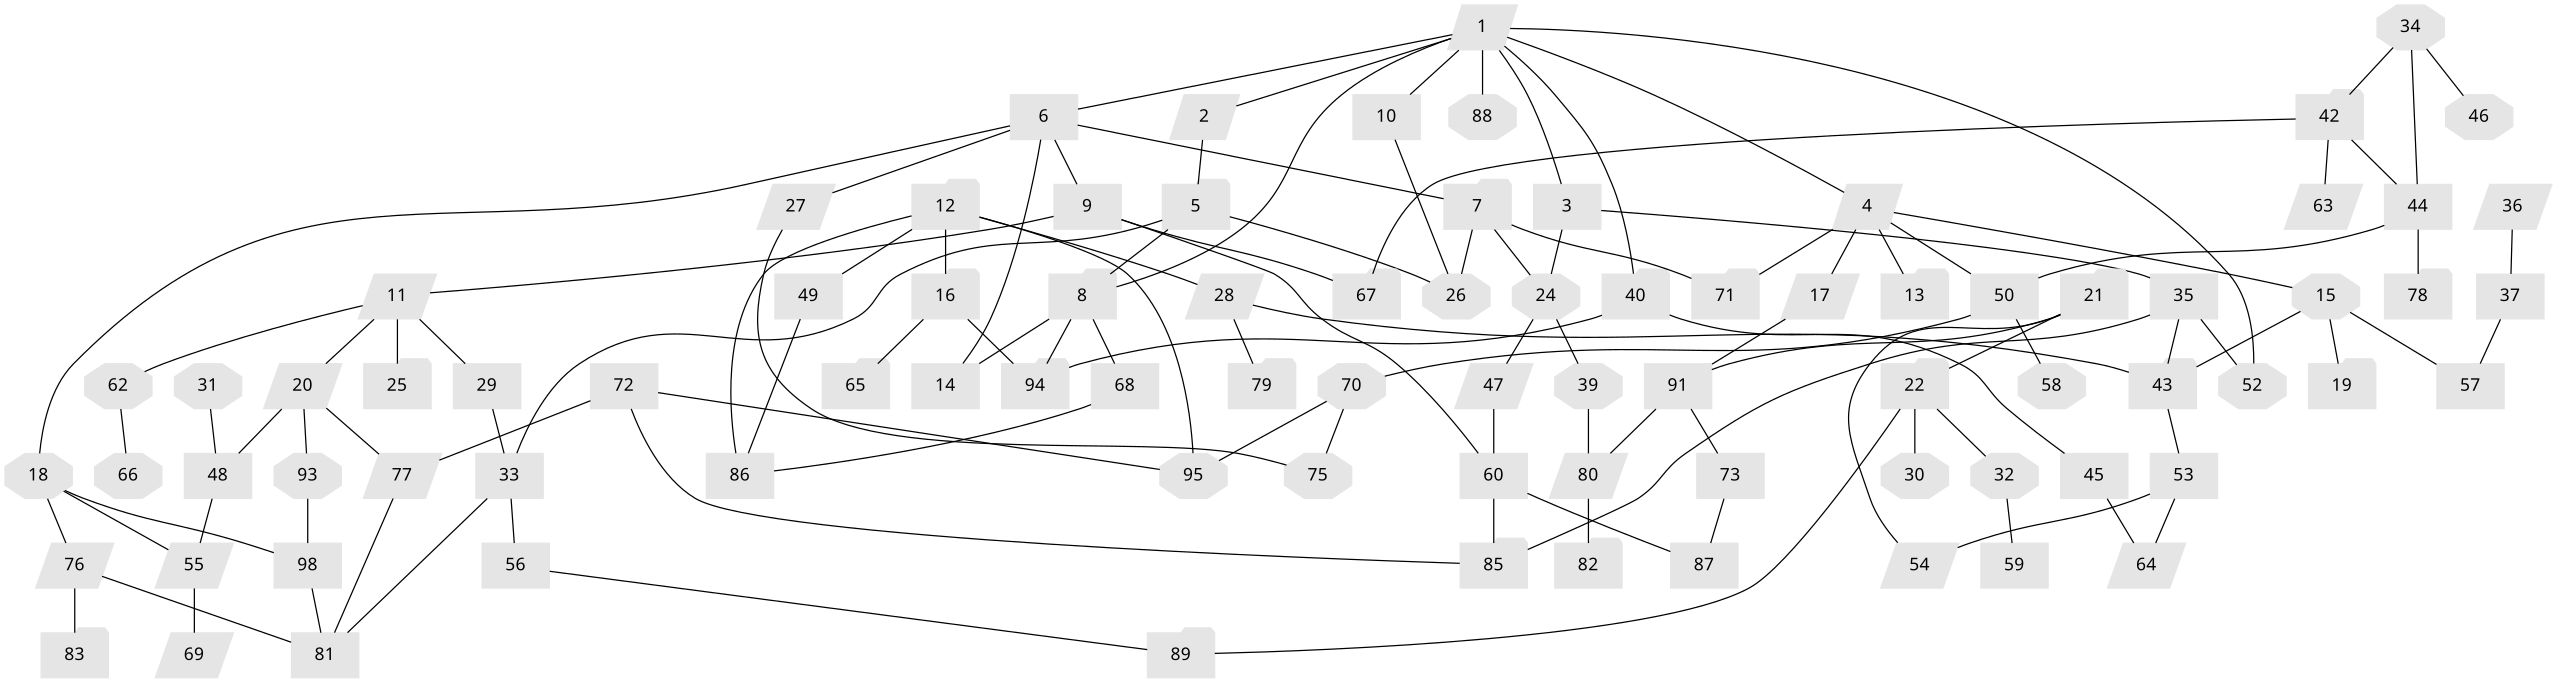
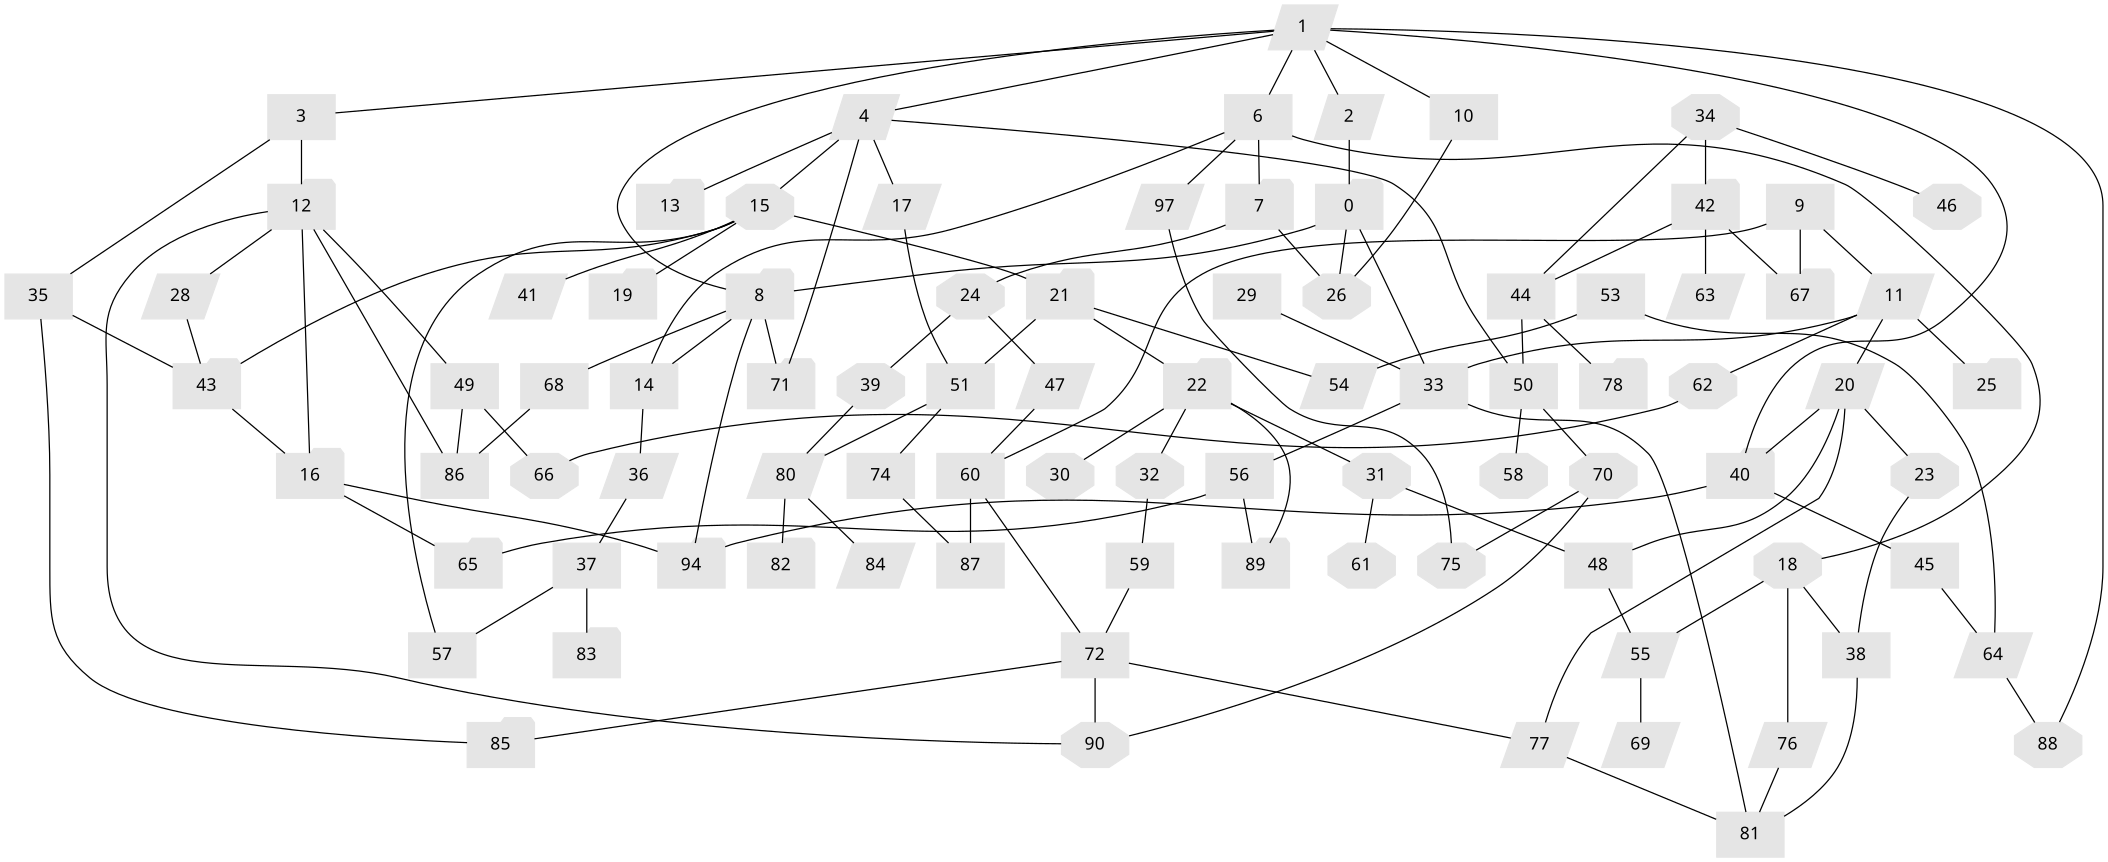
edge "6" -- "9": removed
node "27": label "27" -> "97"
node "5": label "5" -> "0"
edge "15" -- "21": added
edge "3" -- "24": now "3" -- "12"
edge "7" -- "71": now "8" -- "71"
node "41": added
edge "11" -- "29": now "11" -- "33"
node "79": removed
node "91": label "91" -> "51"
node "52": removed
edge "14" -- "36": added
edge "20" -- "40": added
edge "43" -- "53": now "43" -- "16"
edge "22" -- "31": added
edge "49" -- "66": added
node "93": label "93" -> "23"
node "95": label "95" -> "90"
node "73": label "73" -> "74"
edge "60" -- "85": now "60" -- "72"
edge "56" -- "65": added
node "98": label "98" -> "38"
node "84": added
node "61": added
edge "76" -- "83": now "37" -- "83"
edge "59" -- "72": added
edge "64" -- "88": added
